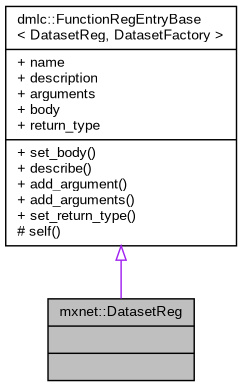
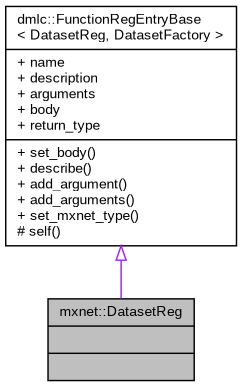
node "dmlc::FunctionRegEntryBase": text "+ set_return_type()" -> "+ set_mxnet_type()"
